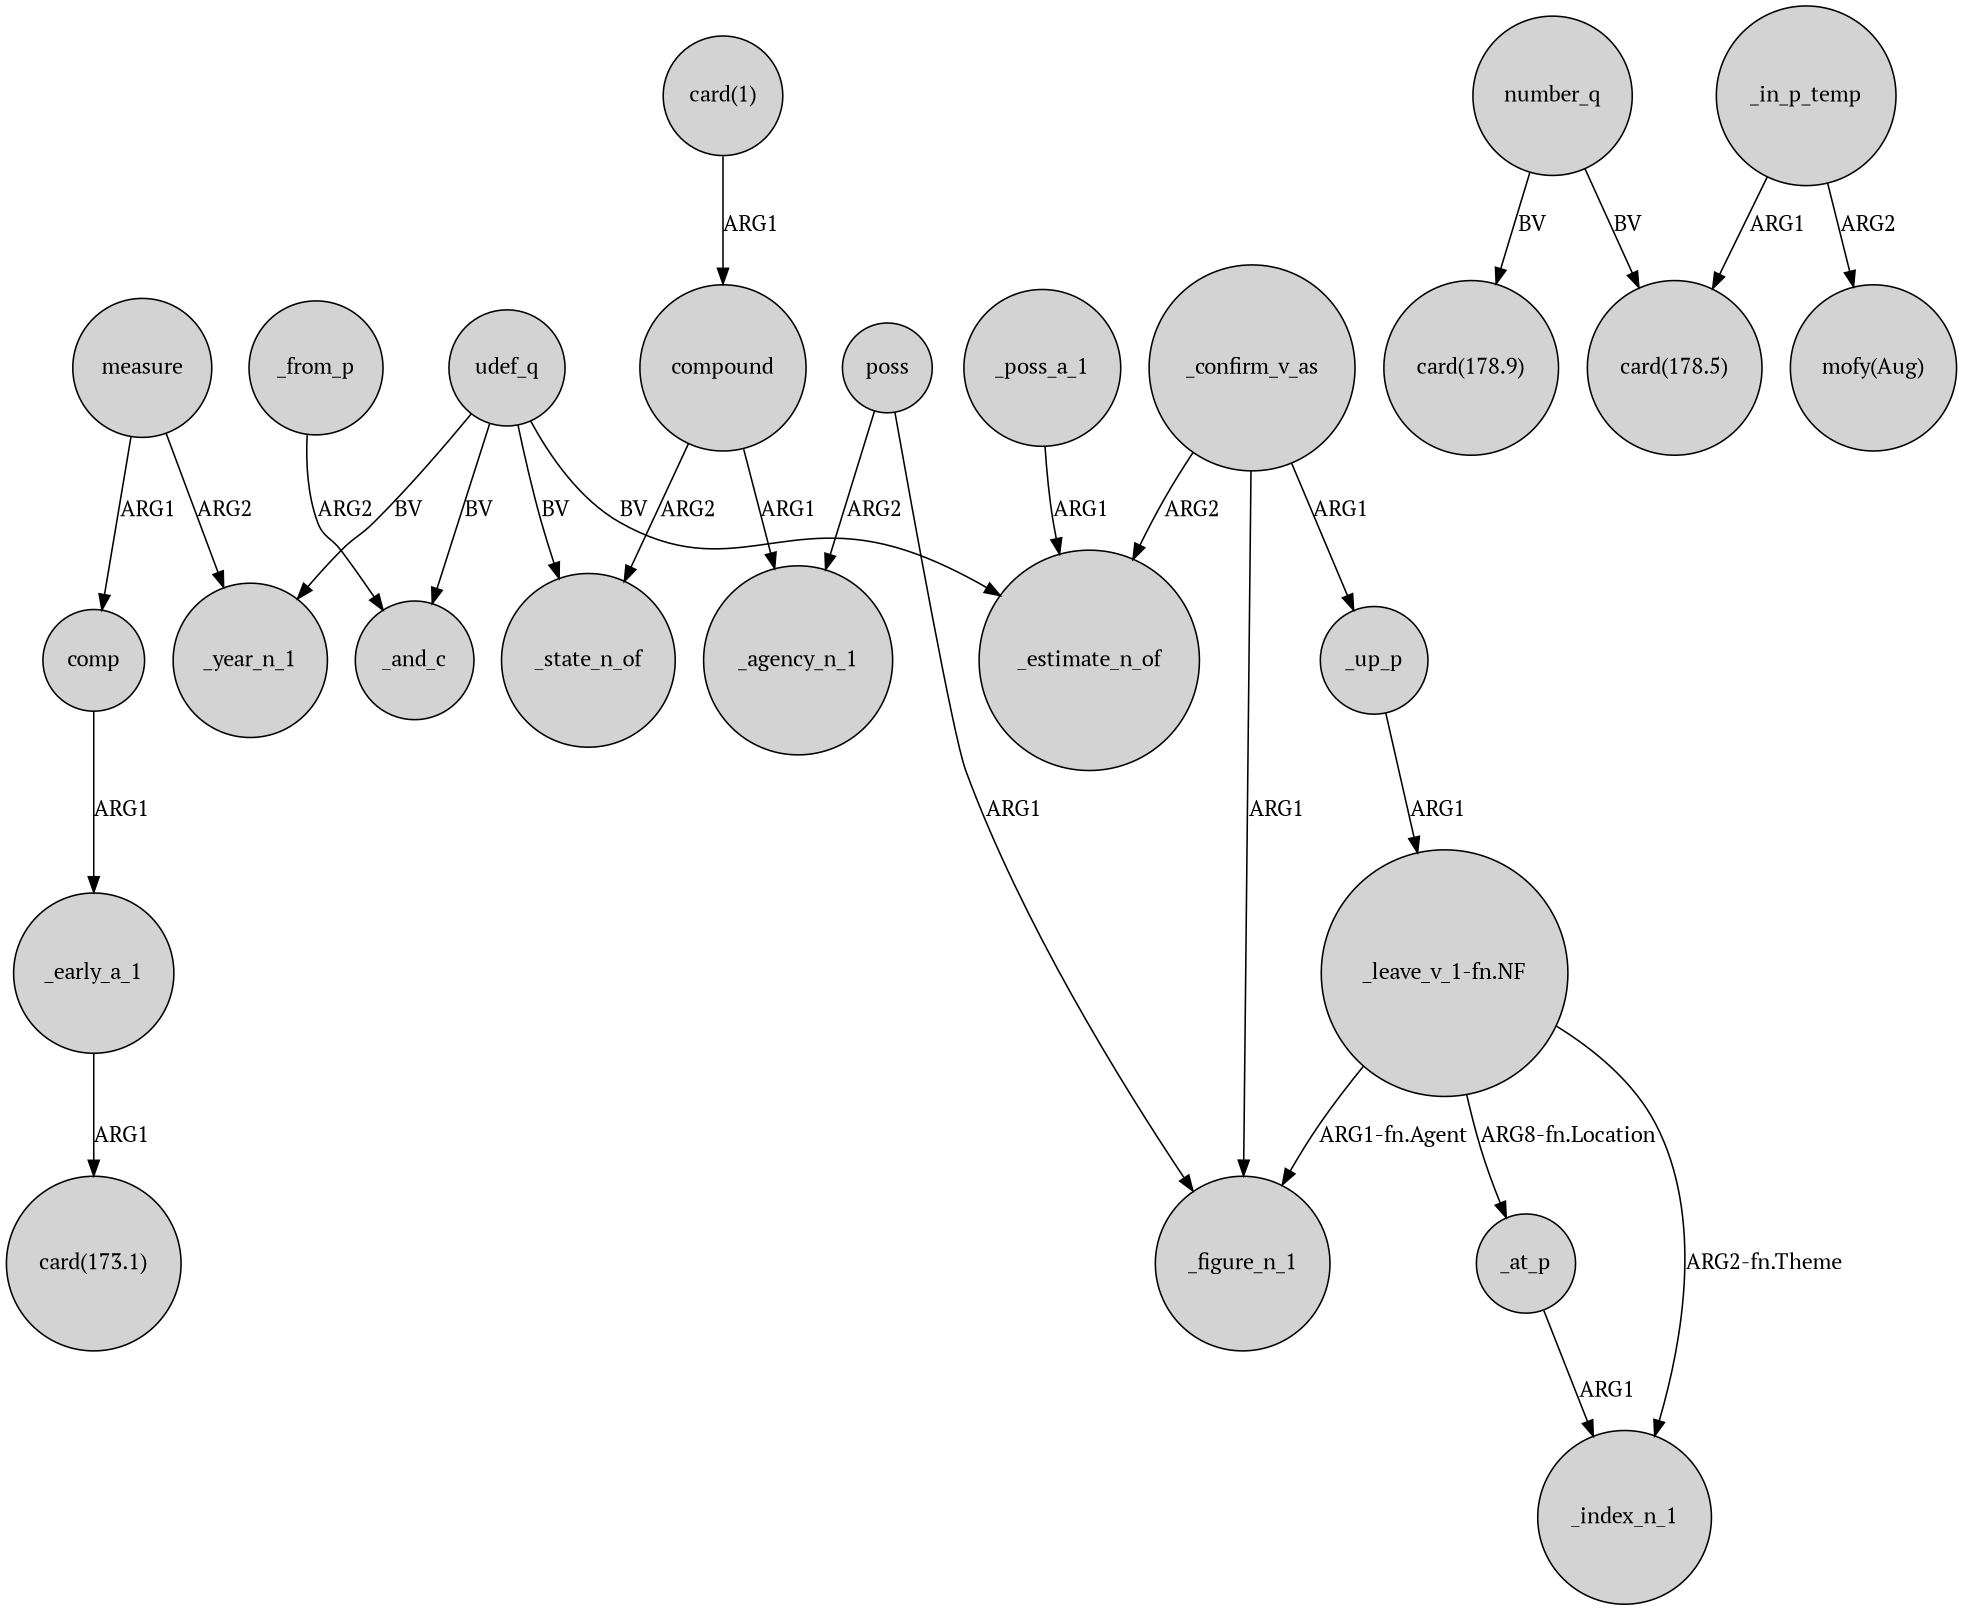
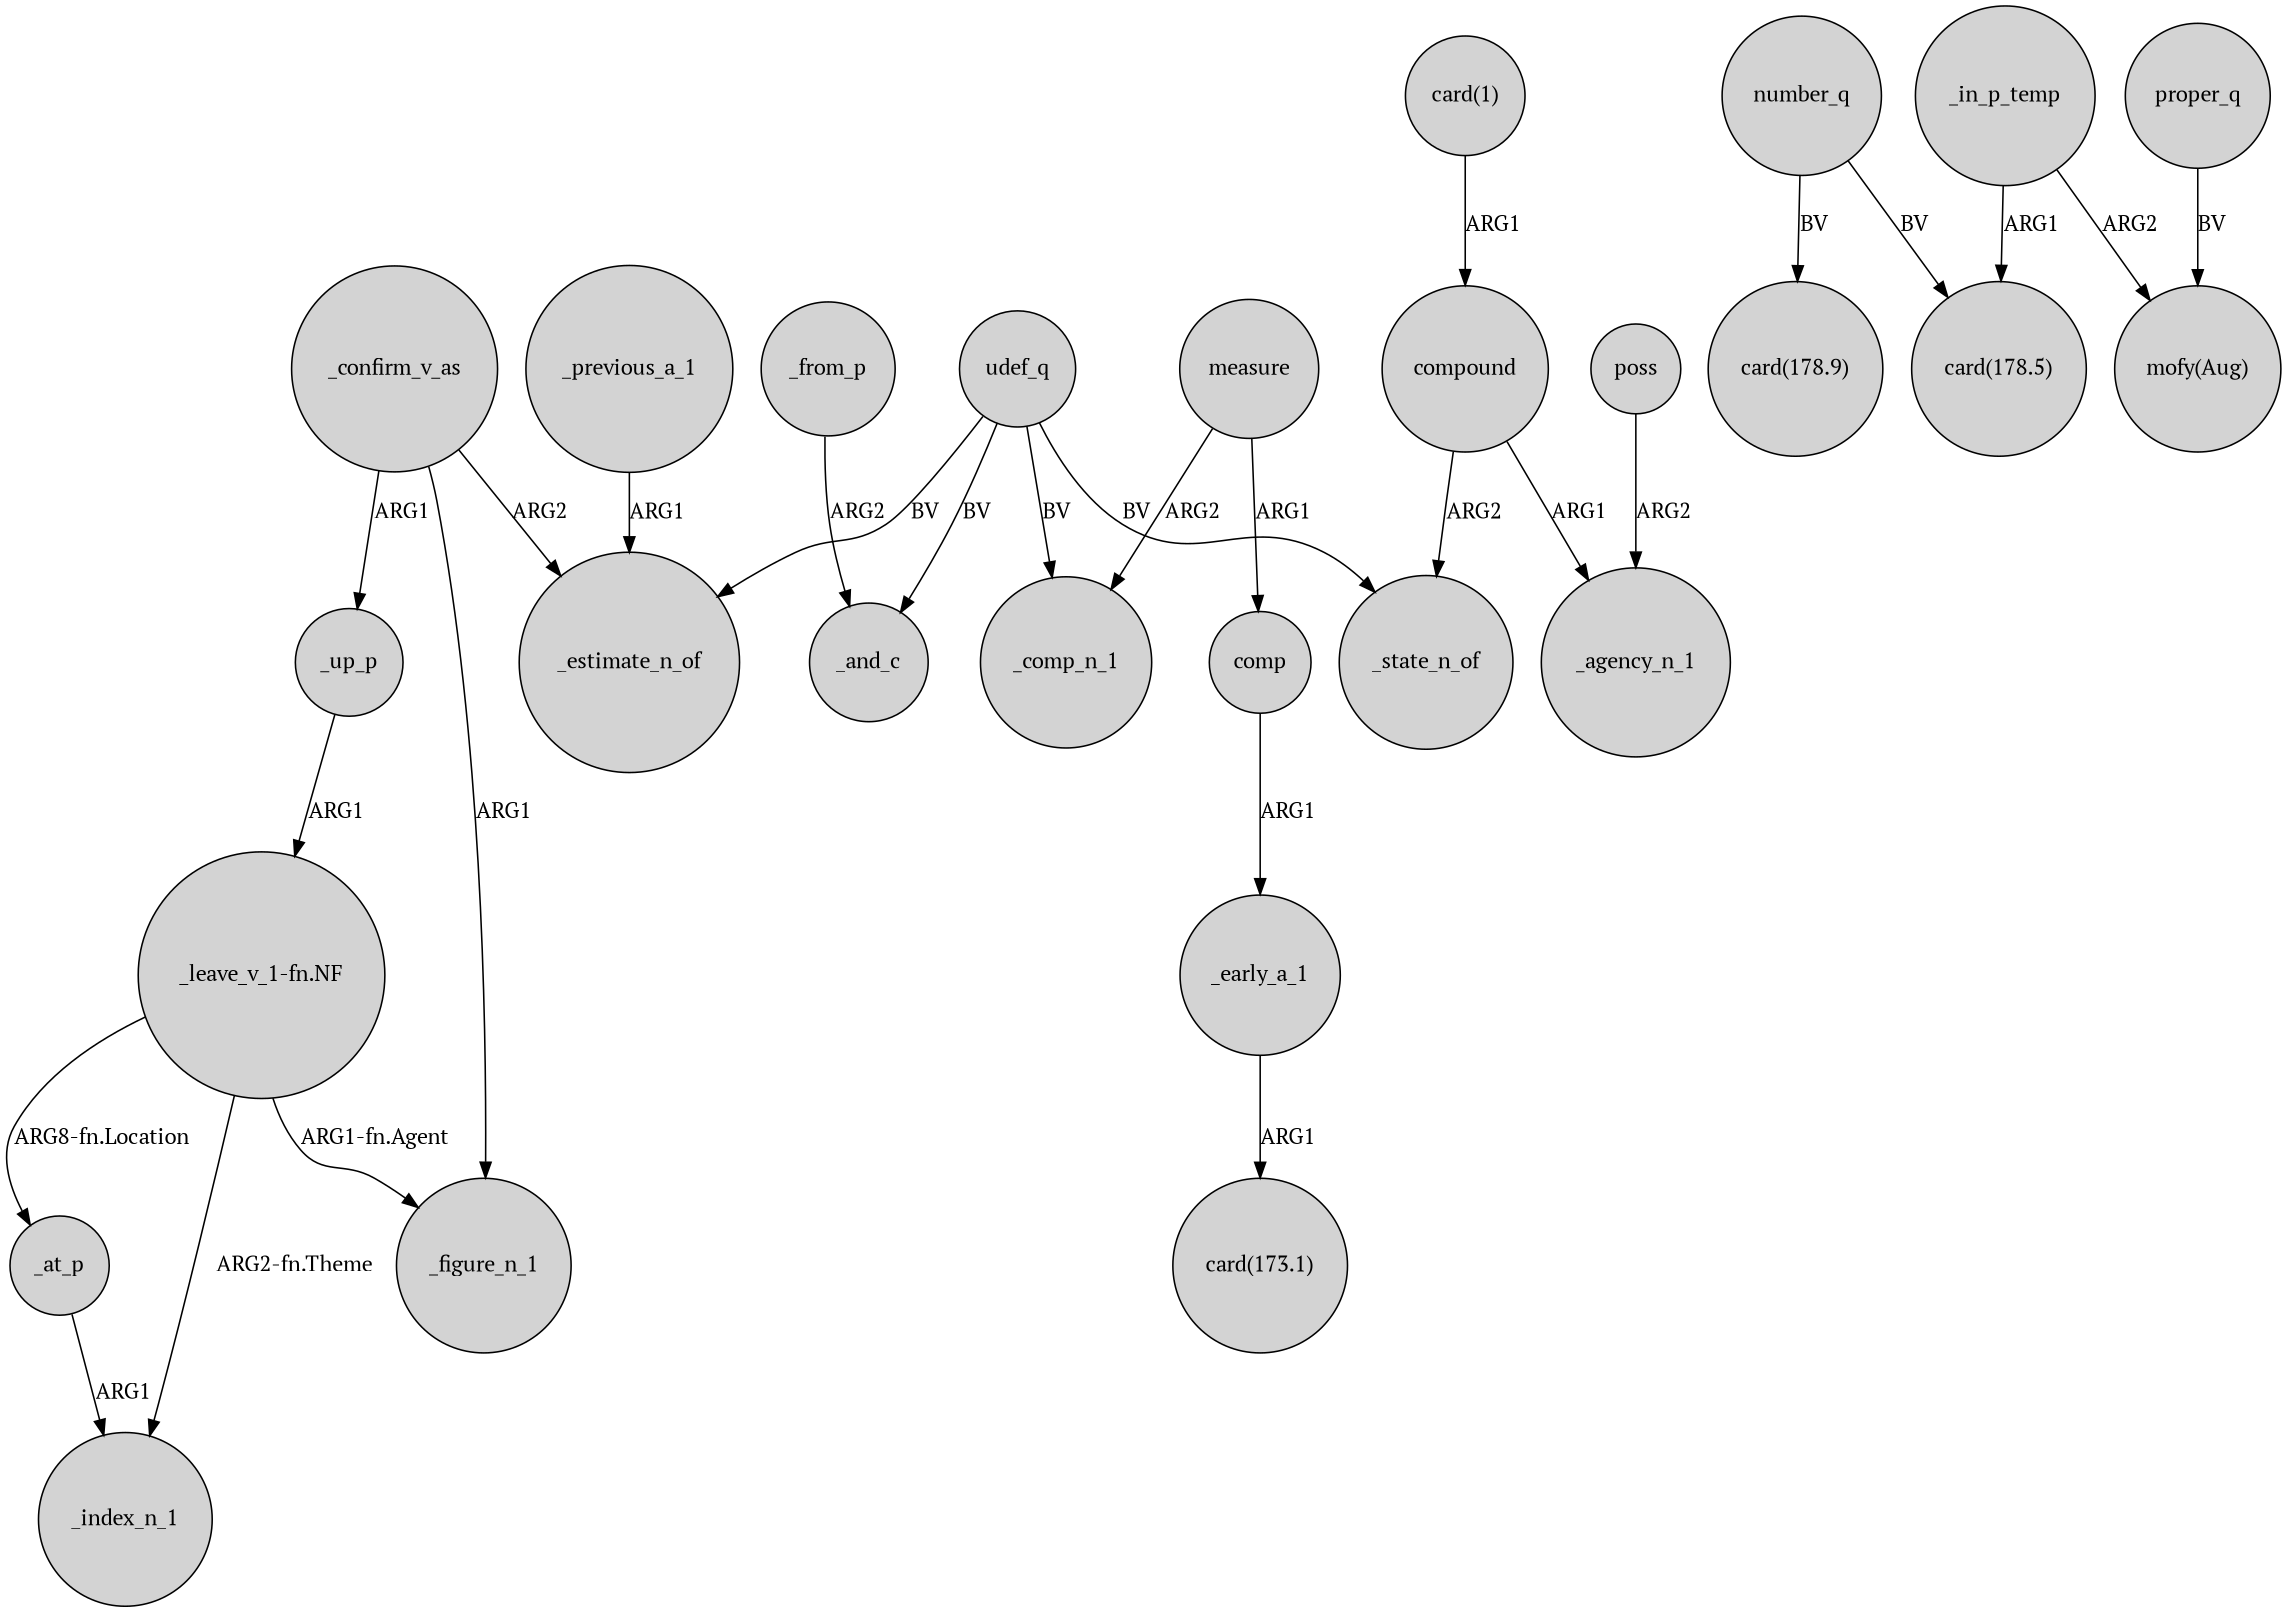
node "proper_q": added
node "_poss_a_1": label "_poss_a_1" -> "_previous_a_1"
node "_year_n_1": label "_year_n_1" -> "_comp_n_1"
edge "poss" -> "_figure_n_1": removed, label "ARG1"
